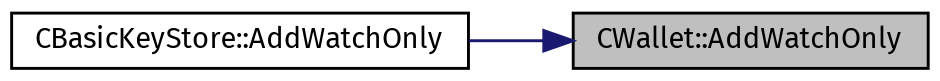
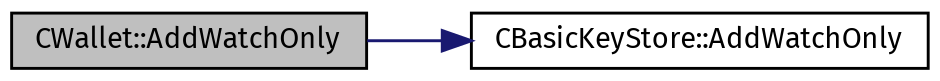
edge "CBasicKeyStore::AddWatchOnly" -> "CWallet::AddWatchOnly": reversed
